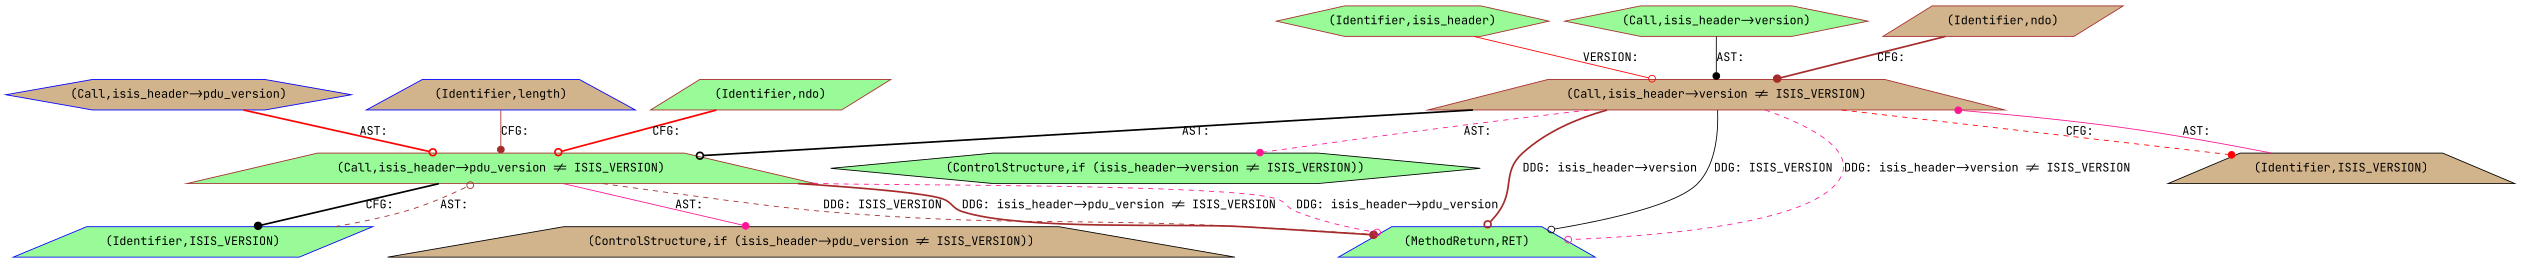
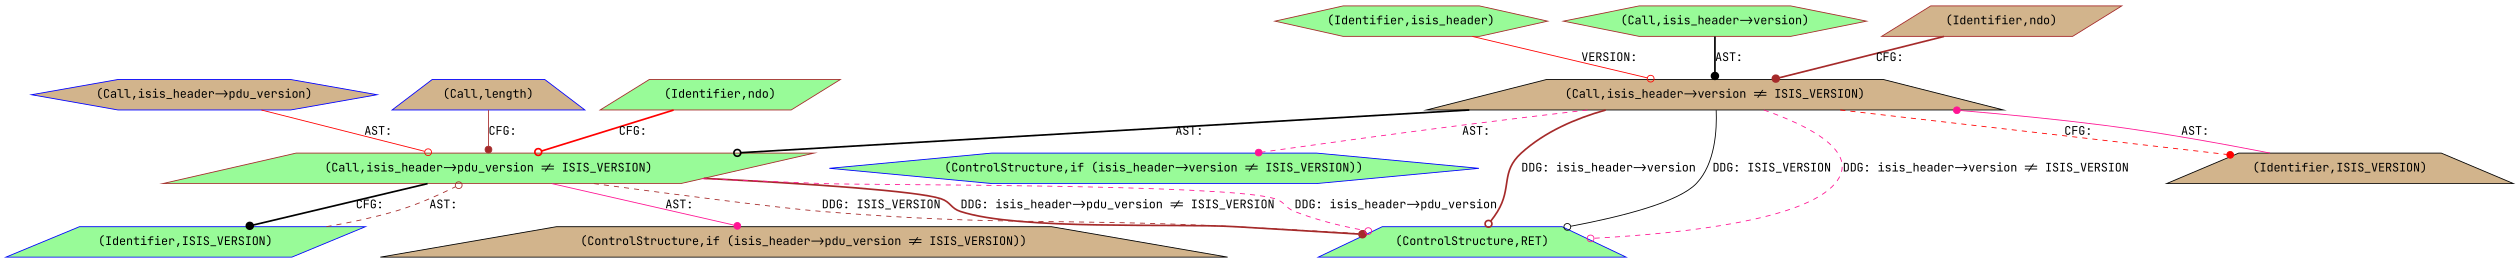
edge "(Call,isis_header->version)" -> "(Call,isis_header->version != ISIS_VERSION)": style solid -> bold
node "(Identifier,length)": label "(Identifier,length)" -> "(Call,length)"
node "(Call,isis_header->version != ISIS_VERSION)": color brown -> black
edge "(Call,isis_header->pdu_version)" -> "(Call,isis_header->pdu_version != ISIS_VERSION)": style bold -> solid
node "(Call,isis_header->pdu_version != ISIS_VERSION)": shape trapezium -> parallelogram
node "(ControlStructure,if (isis_header->version != ISIS_VERSION))": color black -> blue
node "(MethodReturn,RET)": label "(MethodReturn,RET)" -> "(ControlStructure,RET)"
